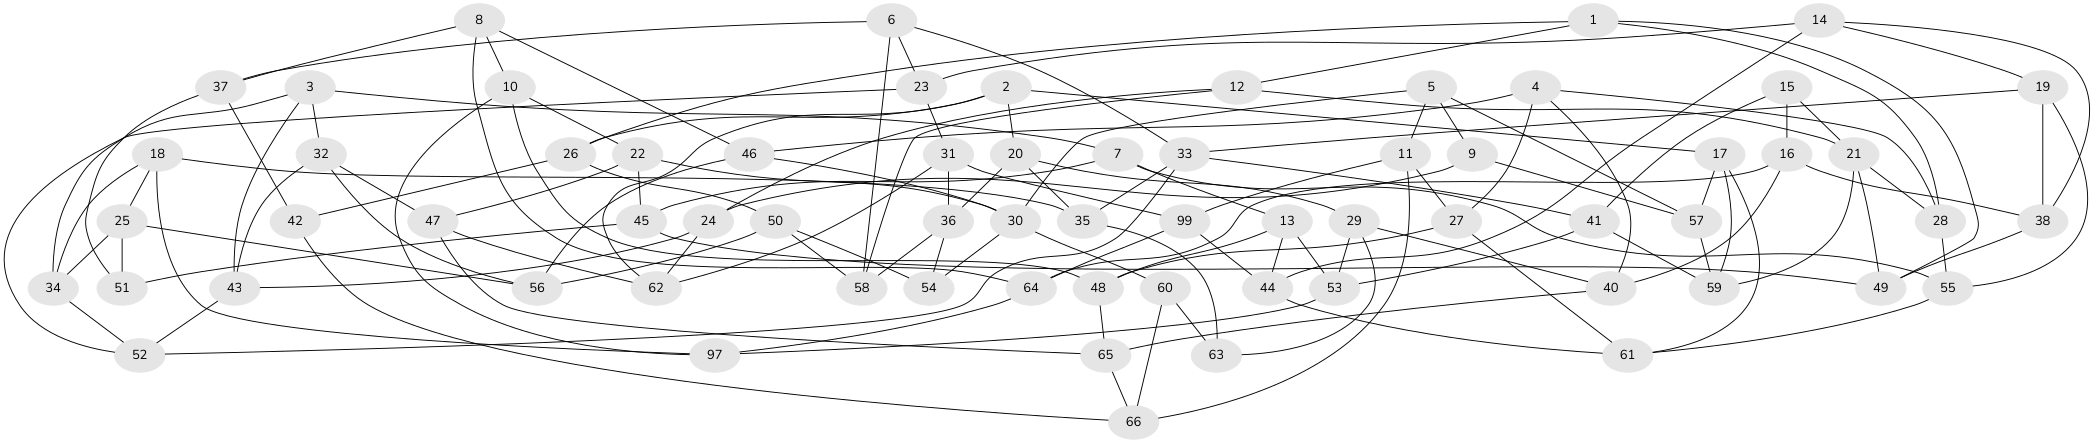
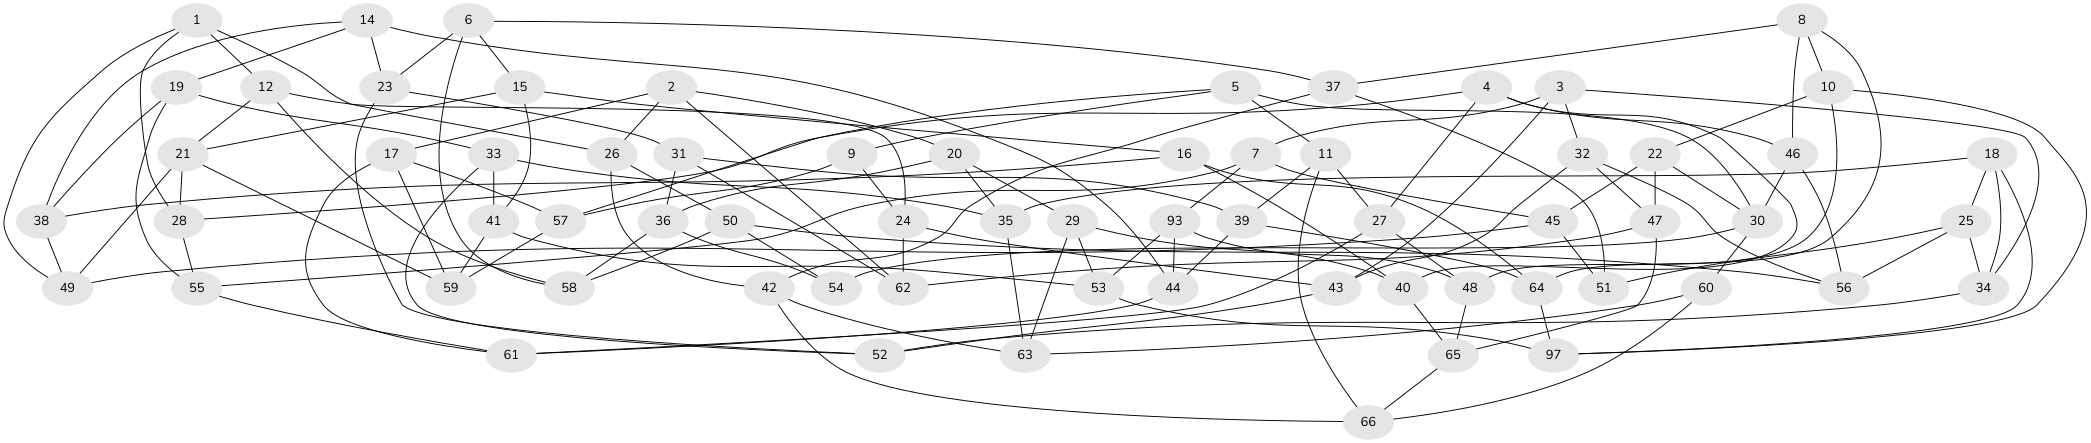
edge "6" -- "33": now "6" -- "15"
node "99": label "99" -> "39"
node "13": label "13" -> "93"
edge "42" -- "63": added
